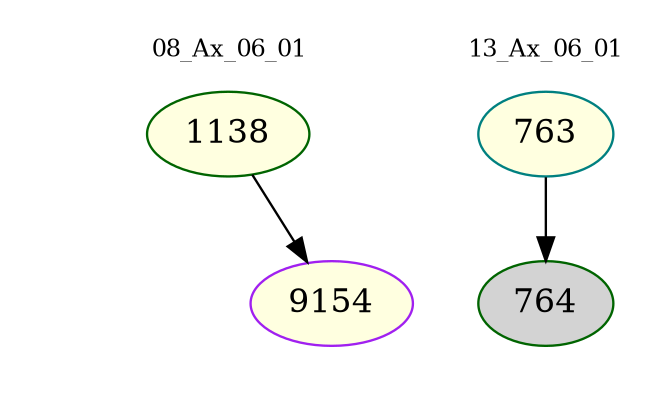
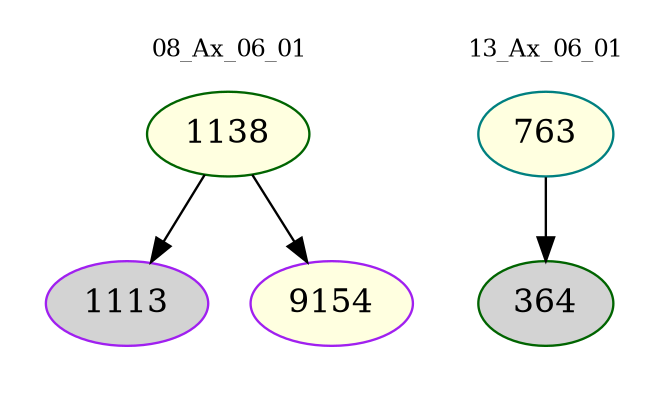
node "1113": added
node "764": label "764" -> "364"
